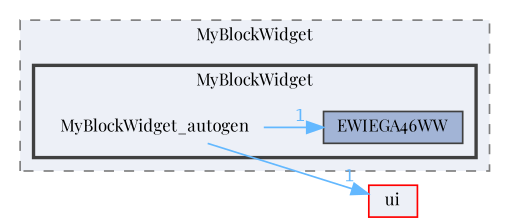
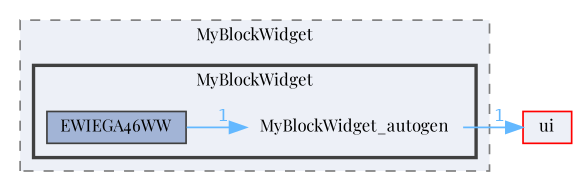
edge "MyBlockWidget_autogen" -> "EWIEGA46WW": reversed
